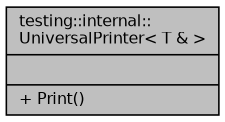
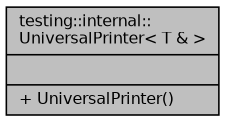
node "testing::internal::": text "+ Print()" -> "+ UniversalPrinter()"
